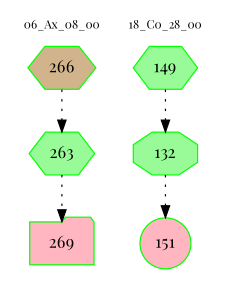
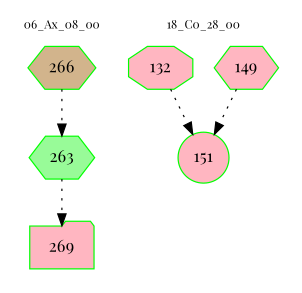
node "149": fillcolor palegreen -> lightpink
edge "149" -> "132": now "149" -> "151"
node "132": fillcolor palegreen -> lightpink
